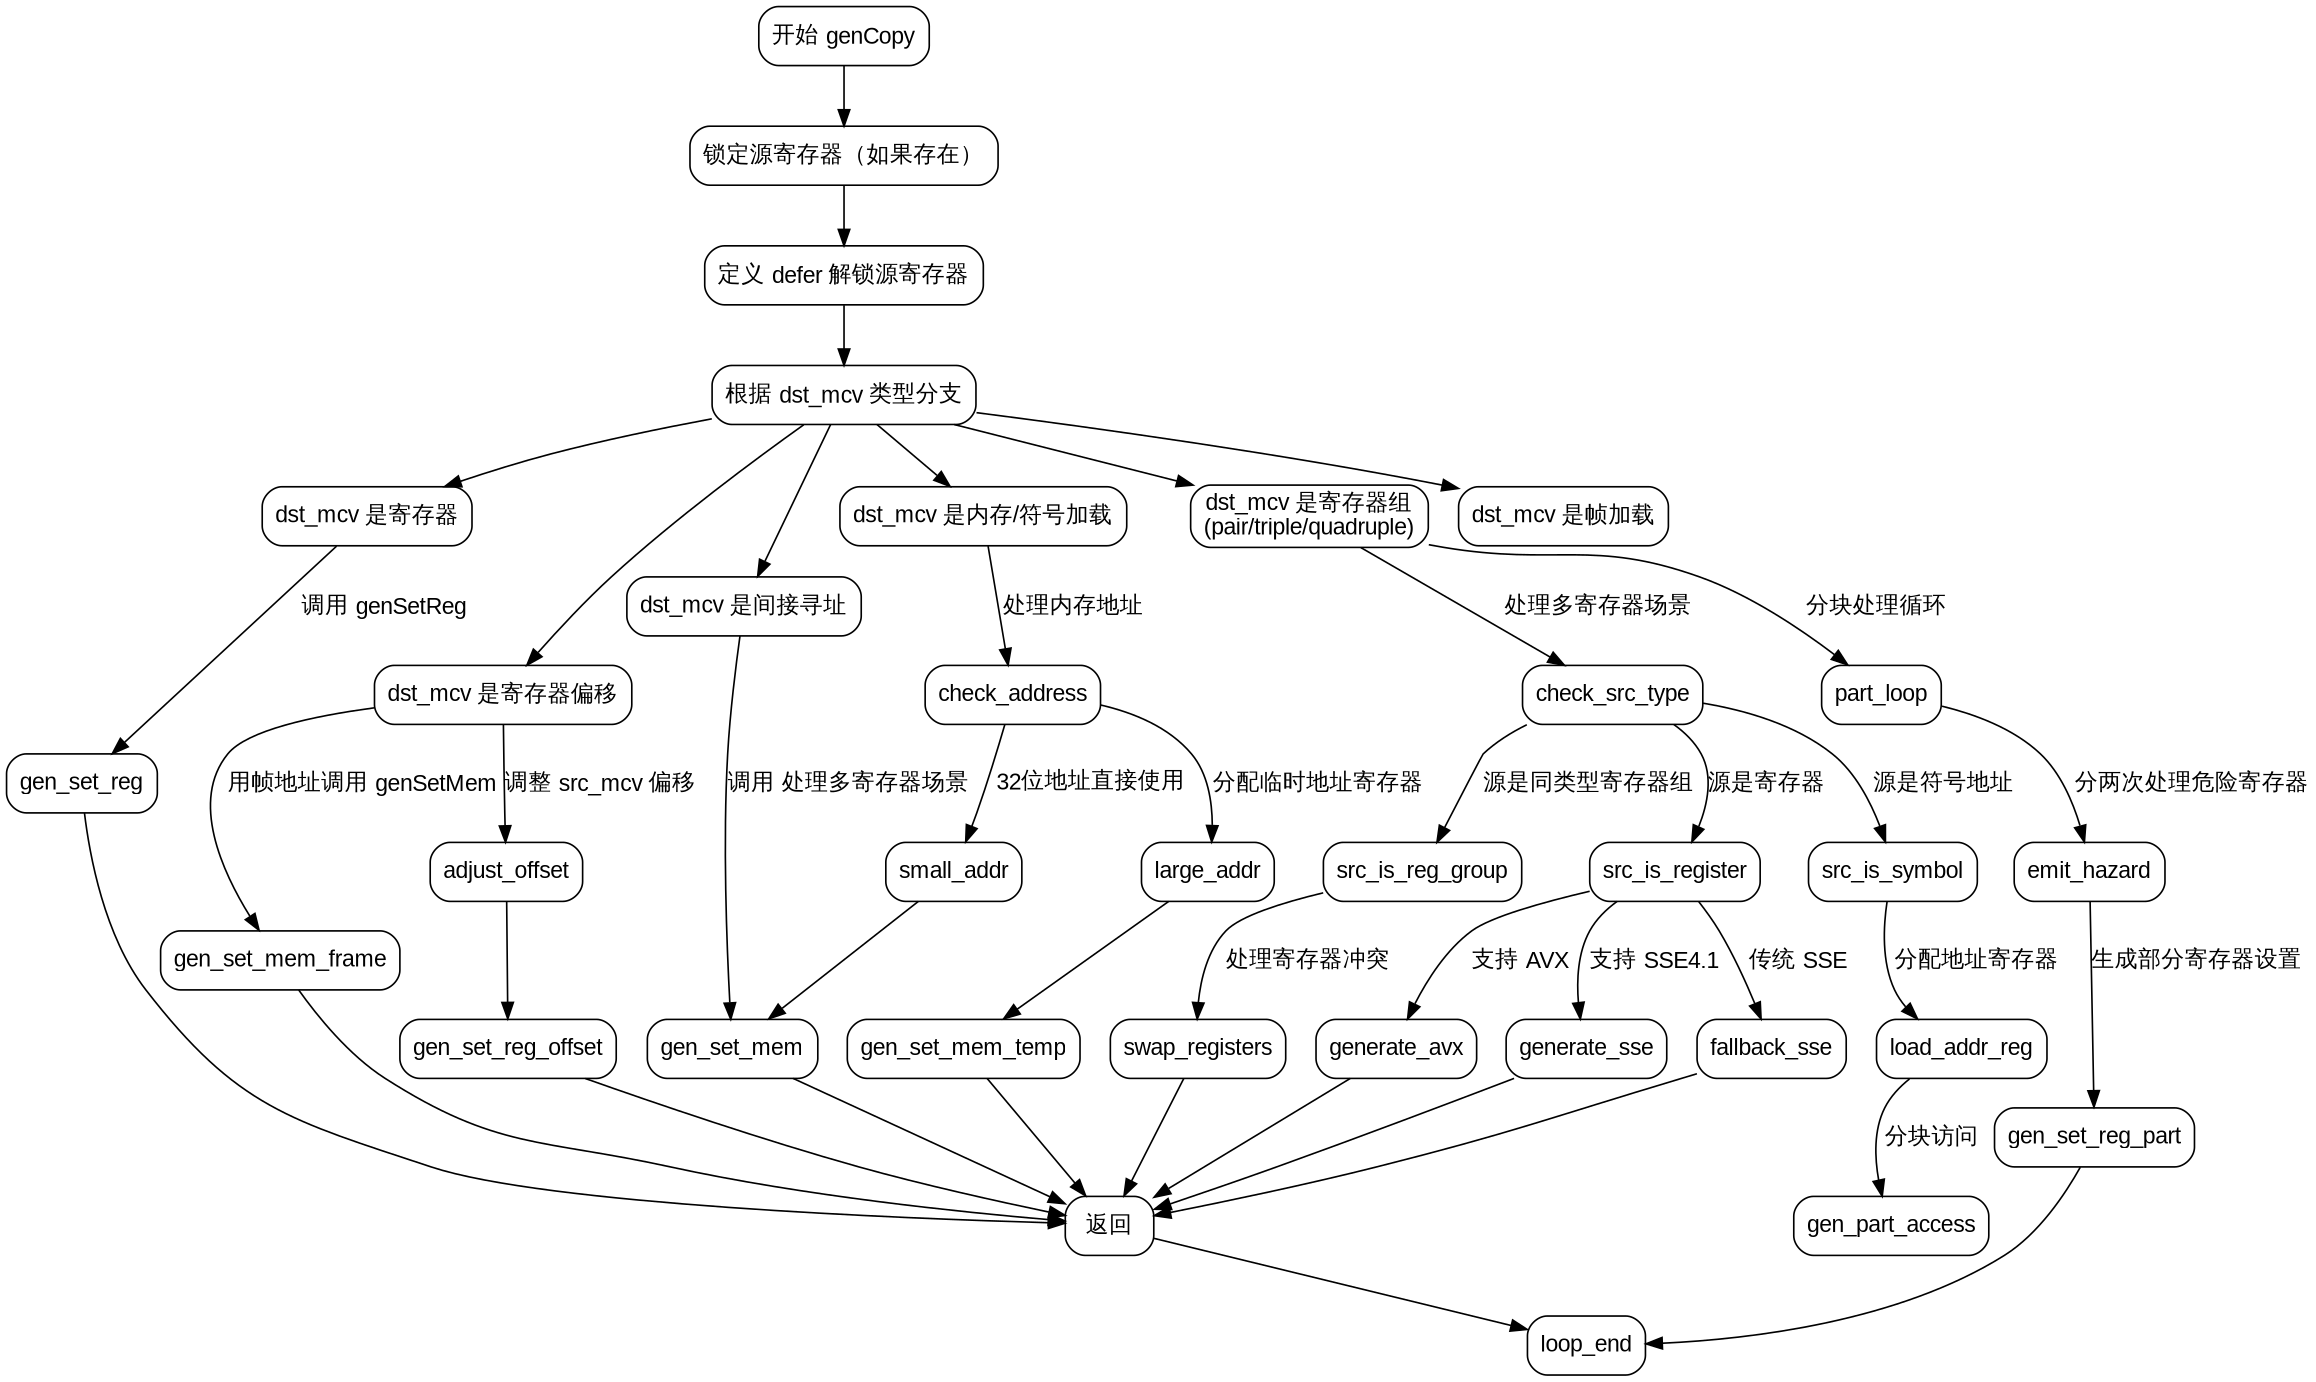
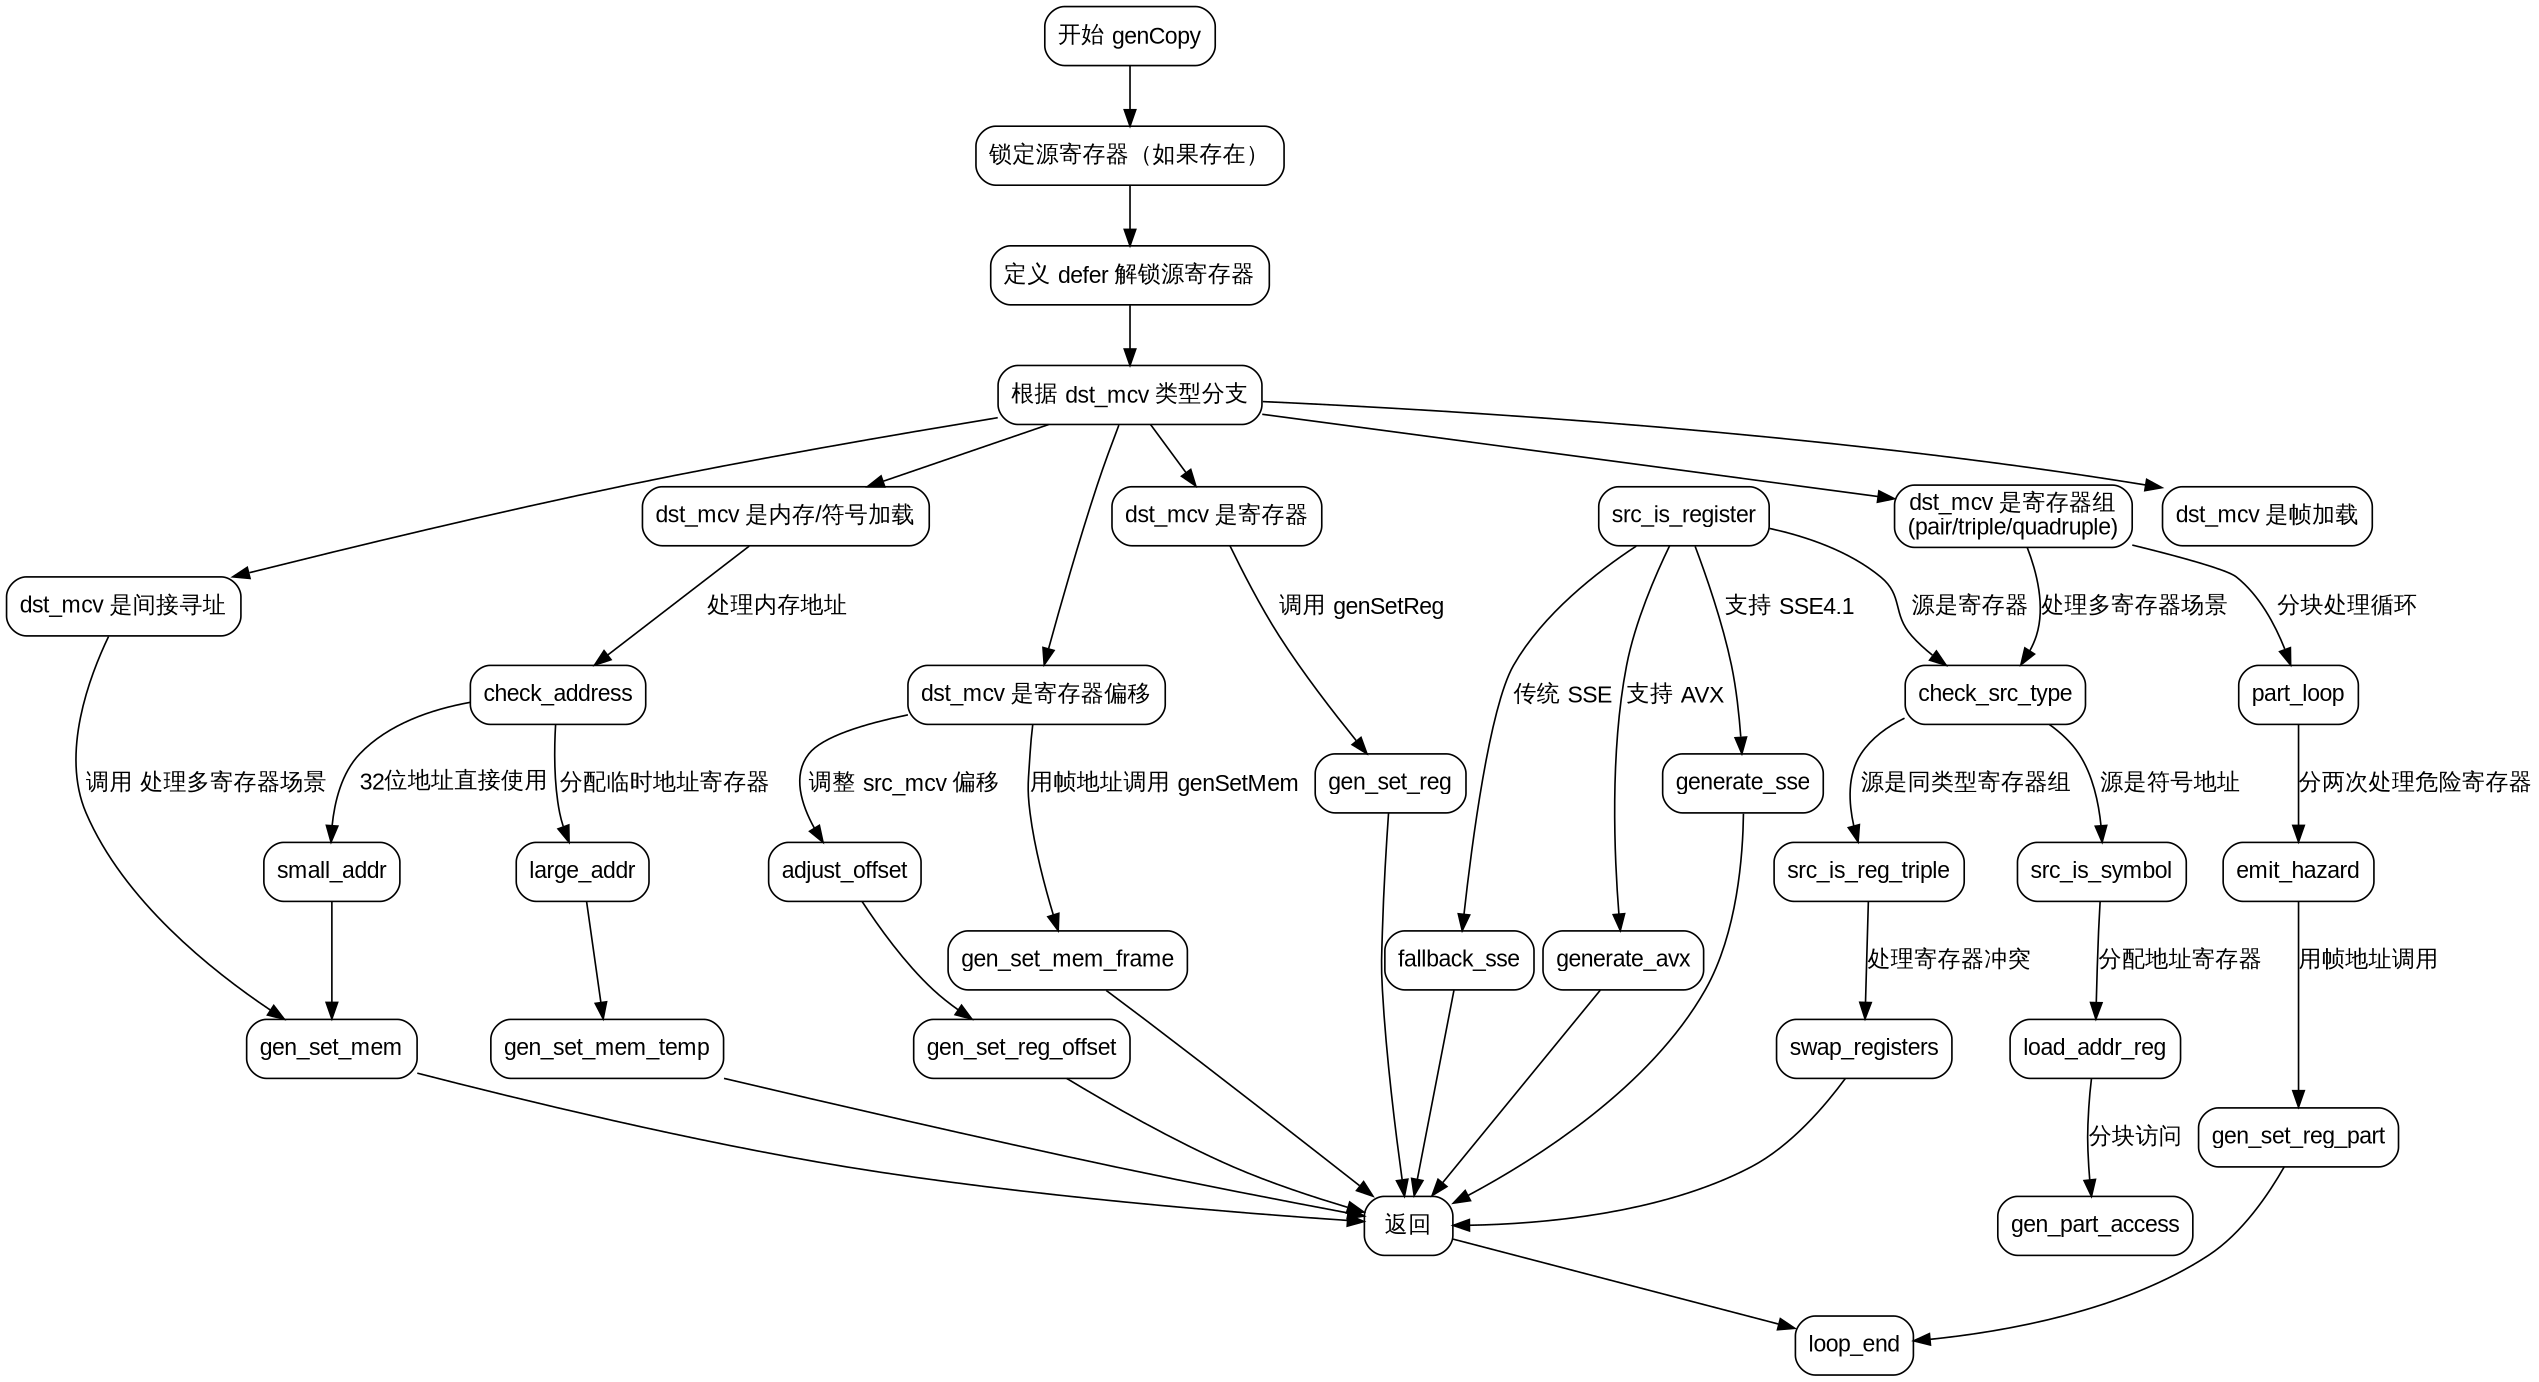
edge "check_src_type" -> "src_is_register": reversed
node "src_is_reg_group": label "src_is_reg_group" -> "src_is_reg_triple"
edge "emit_hazard" -> "gen_set_reg_part": label "生成部分寄存器设置" -> "用帧地址调用"
